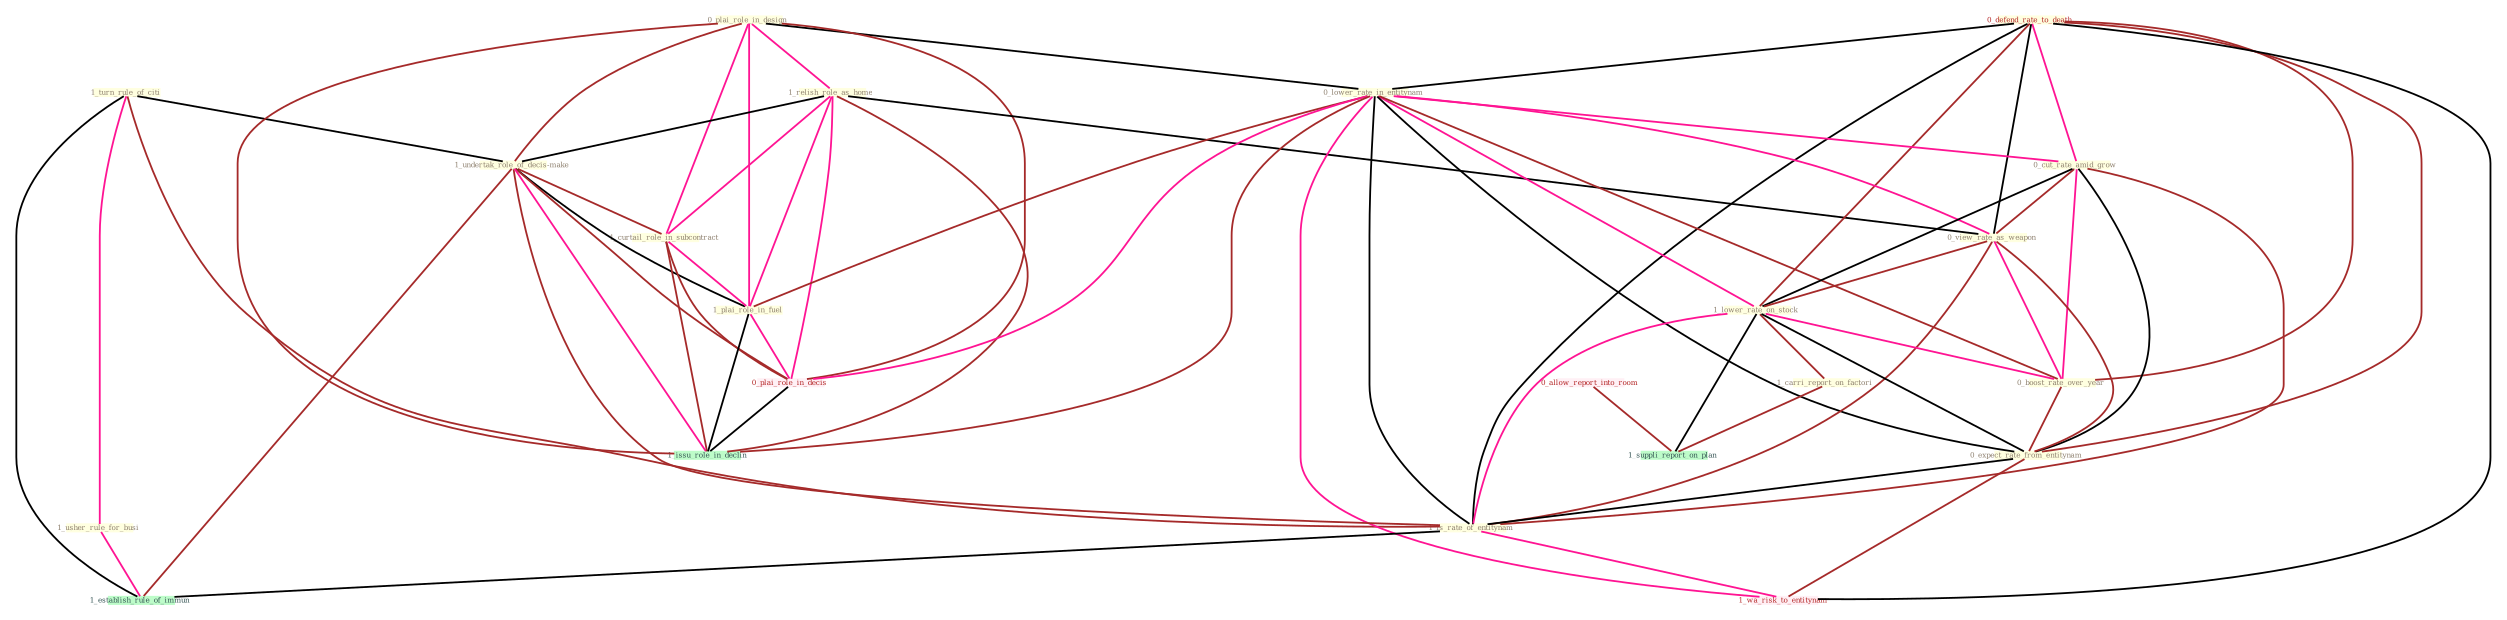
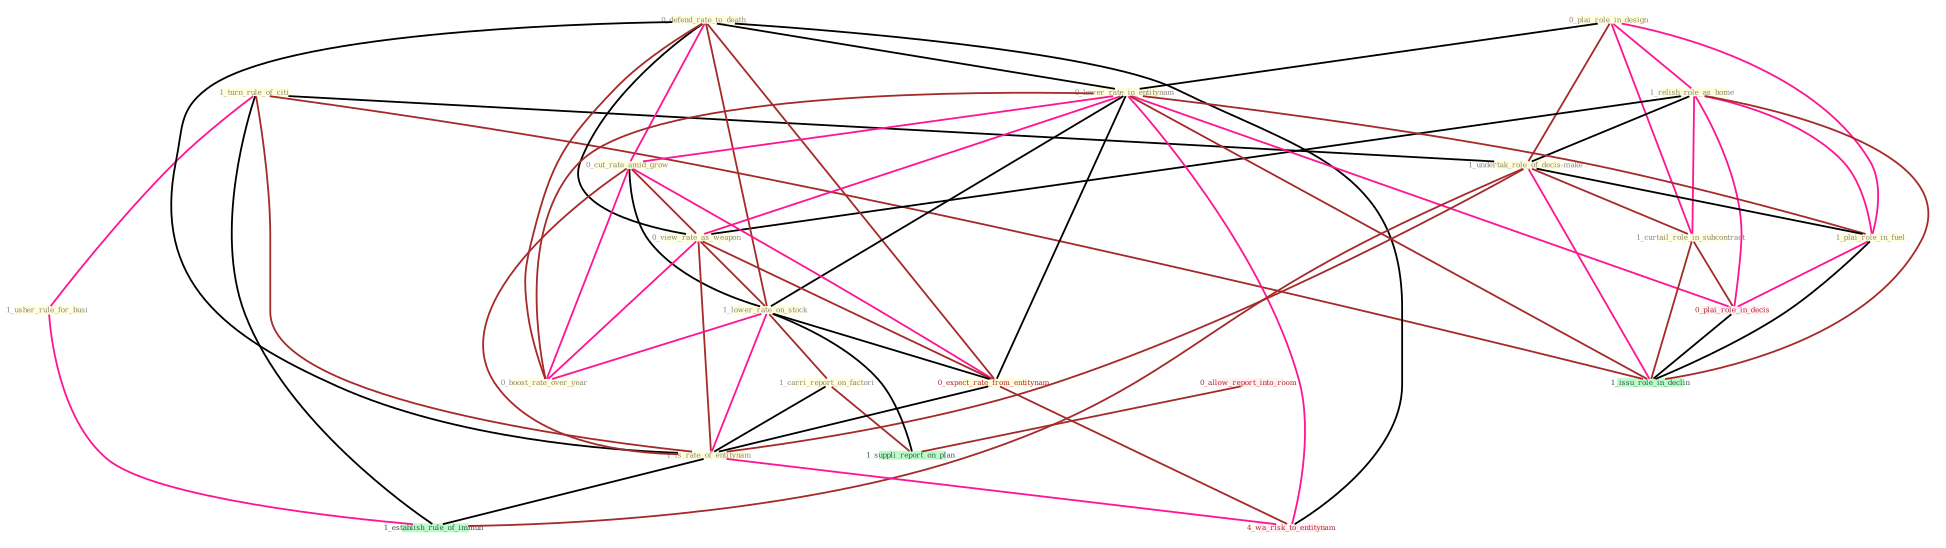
node "0_defend_rate_to_death": fontcolor #b22222 -> #8b7d6b
edge "0_plai_role_in_design" -- "0_plai_role_in_decis": removed
edge "0_lower_rate_in_entitynam" -- "1_lower_rate_on_stock": color deeppink -> black
edge "0_plai_role_in_design" -- "1_issu_role_in_declin": now "1_turn_rule_of_citi" -- "1_issu_role_in_declin"
edge "1_curtail_role_in_subcontract" -- "1_plai_role_in_fuel": removed
edge "1_undertak_role_of_decis-make" -- "0_plai_role_in_decis": removed
edge "0_lower_rate_in_entitynam" -- "1_is_rate_of_entitynam": now "1_carri_report_on_factori" -- "1_is_rate_of_entitynam"
edge "0_cut_rate_amid_grow" -- "0_expect_rate_from_entitynam": color black -> deeppink
edge "0_boost_rate_over_year" -- "0_expect_rate_from_entitynam": removed
node "0_expect_rate_from_entitynam": fontcolor #8b7d6b -> #b22222
node "1_wa_risk_to_entitynam": label "1_wa_risk_to_entitynam" -> "4_wa_risk_to_entitynam"
